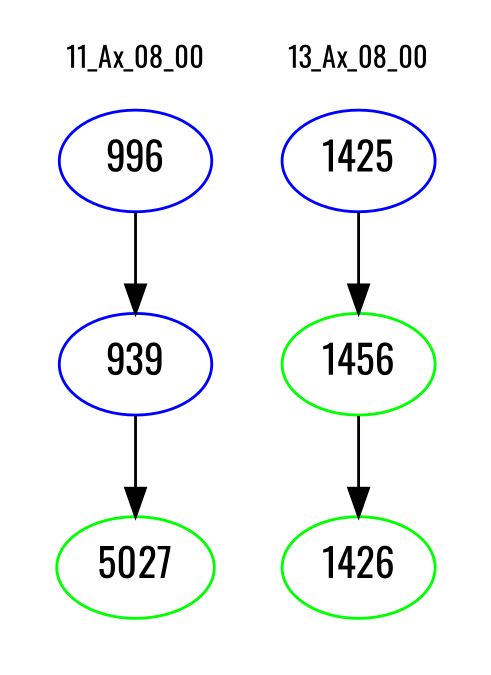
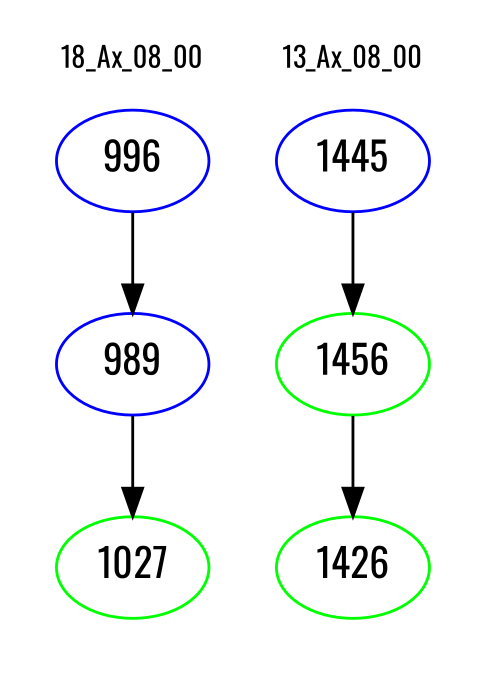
cluster "11_Ax_08_00": label "11_Ax_08_00" -> "18_Ax_08_00"
node "1425": label "1425" -> "1445"
node "939": label "939" -> "989"
node "5027": label "5027" -> "1027"
